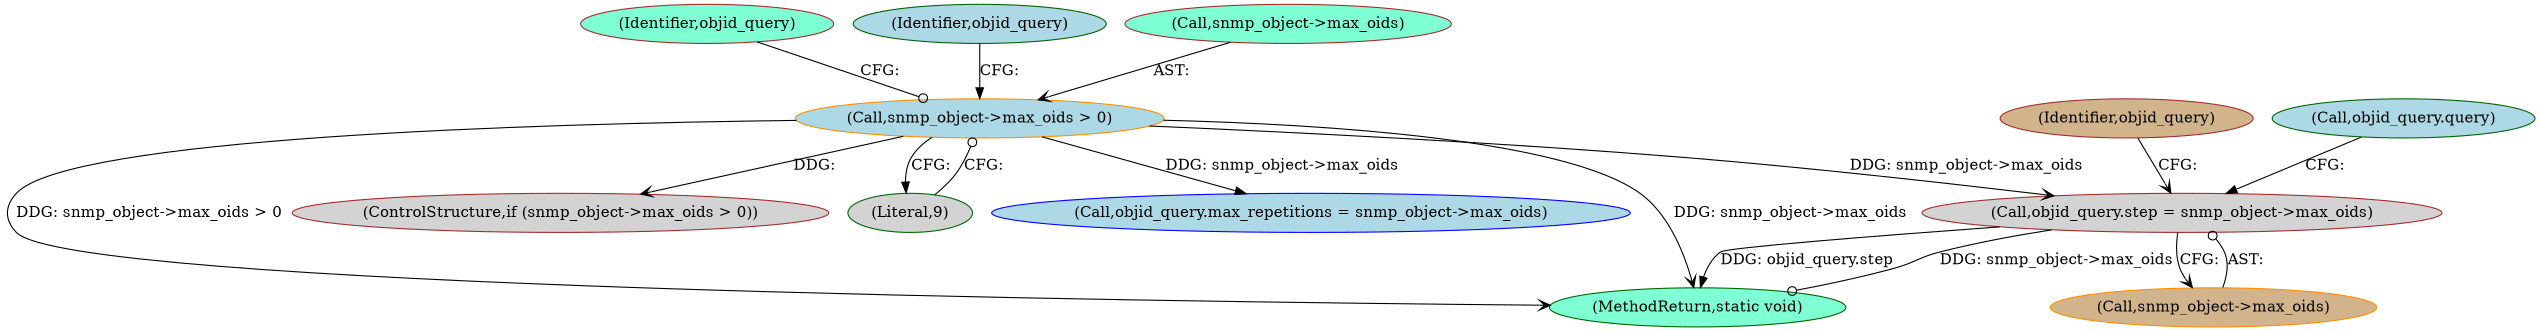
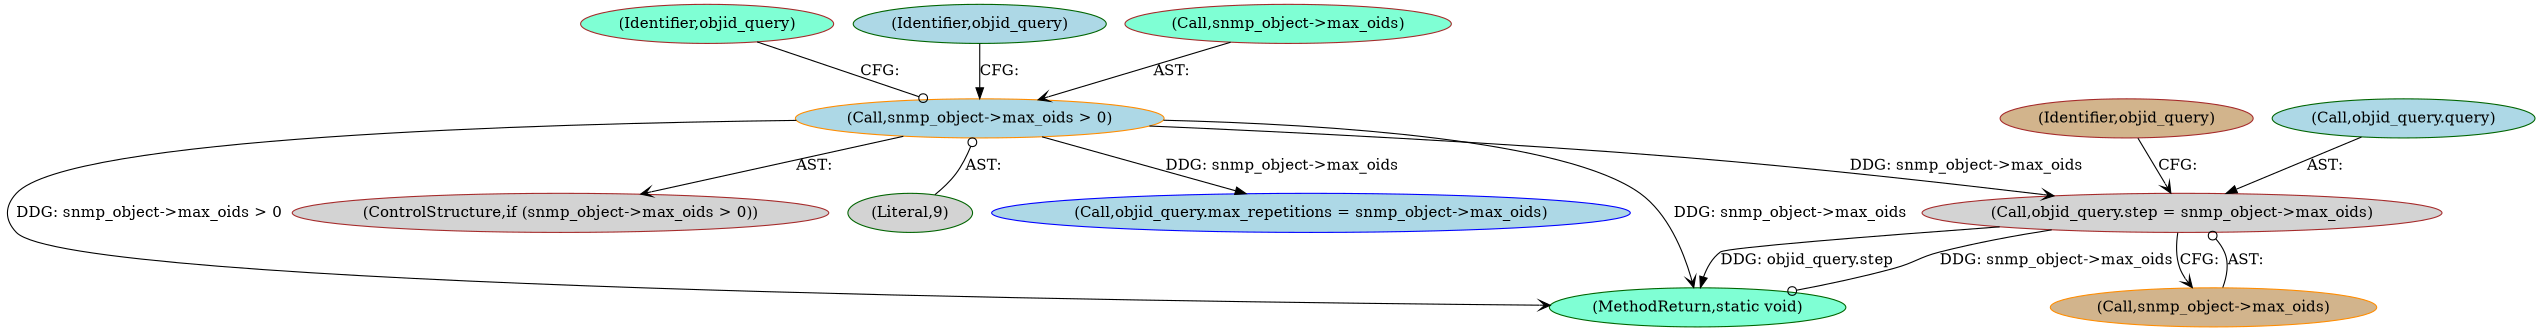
edge "(Call,snmp_object->max_oids > 0)" -> "(Literal,9)": removed, label "CFG:"
edge "(Call,snmp_object->max_oids > 0)" -> "(ControlStructure,if (snmp_object->max_oids > 0))": label "DDG: " -> "AST: "
edge "(Literal,9)" -> "(Call,snmp_object->max_oids > 0)": label "CFG: " -> "AST: "
edge "(Call,objid_query.query)" -> "(Call,objid_query.step = snmp_object->max_oids)": label "CFG: " -> "AST: "
